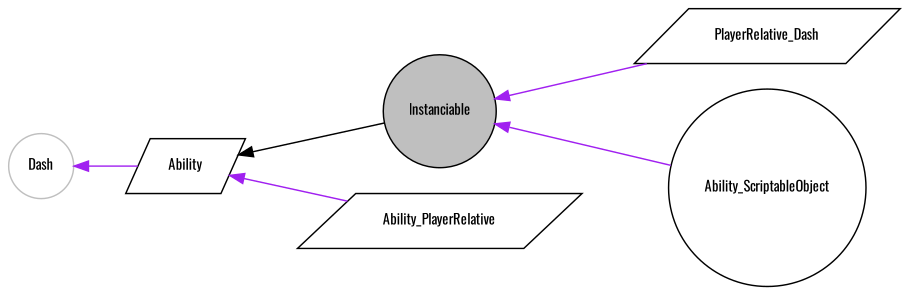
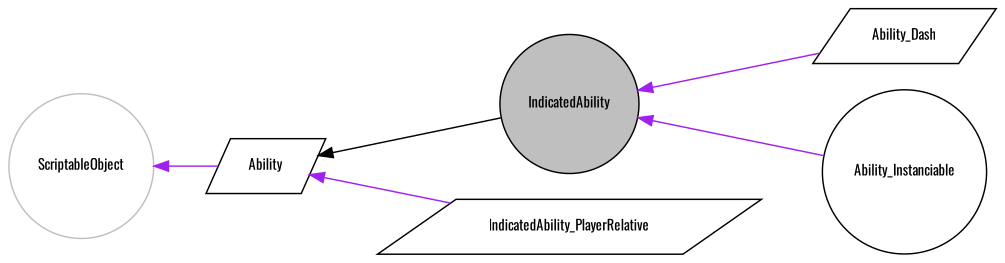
node "PlayerRelative_Dash": label "PlayerRelative_Dash" -> "Ability_Dash"
node "Instanciable": label "Instanciable" -> "IndicatedAbility"
node "Dash": label "Dash" -> "ScriptableObject"
node "Ability_ScriptableObject": label "Ability_ScriptableObject" -> "Ability_Instanciable"
node "Ability_PlayerRelative": label "Ability_PlayerRelative" -> "IndicatedAbility_PlayerRelative"
